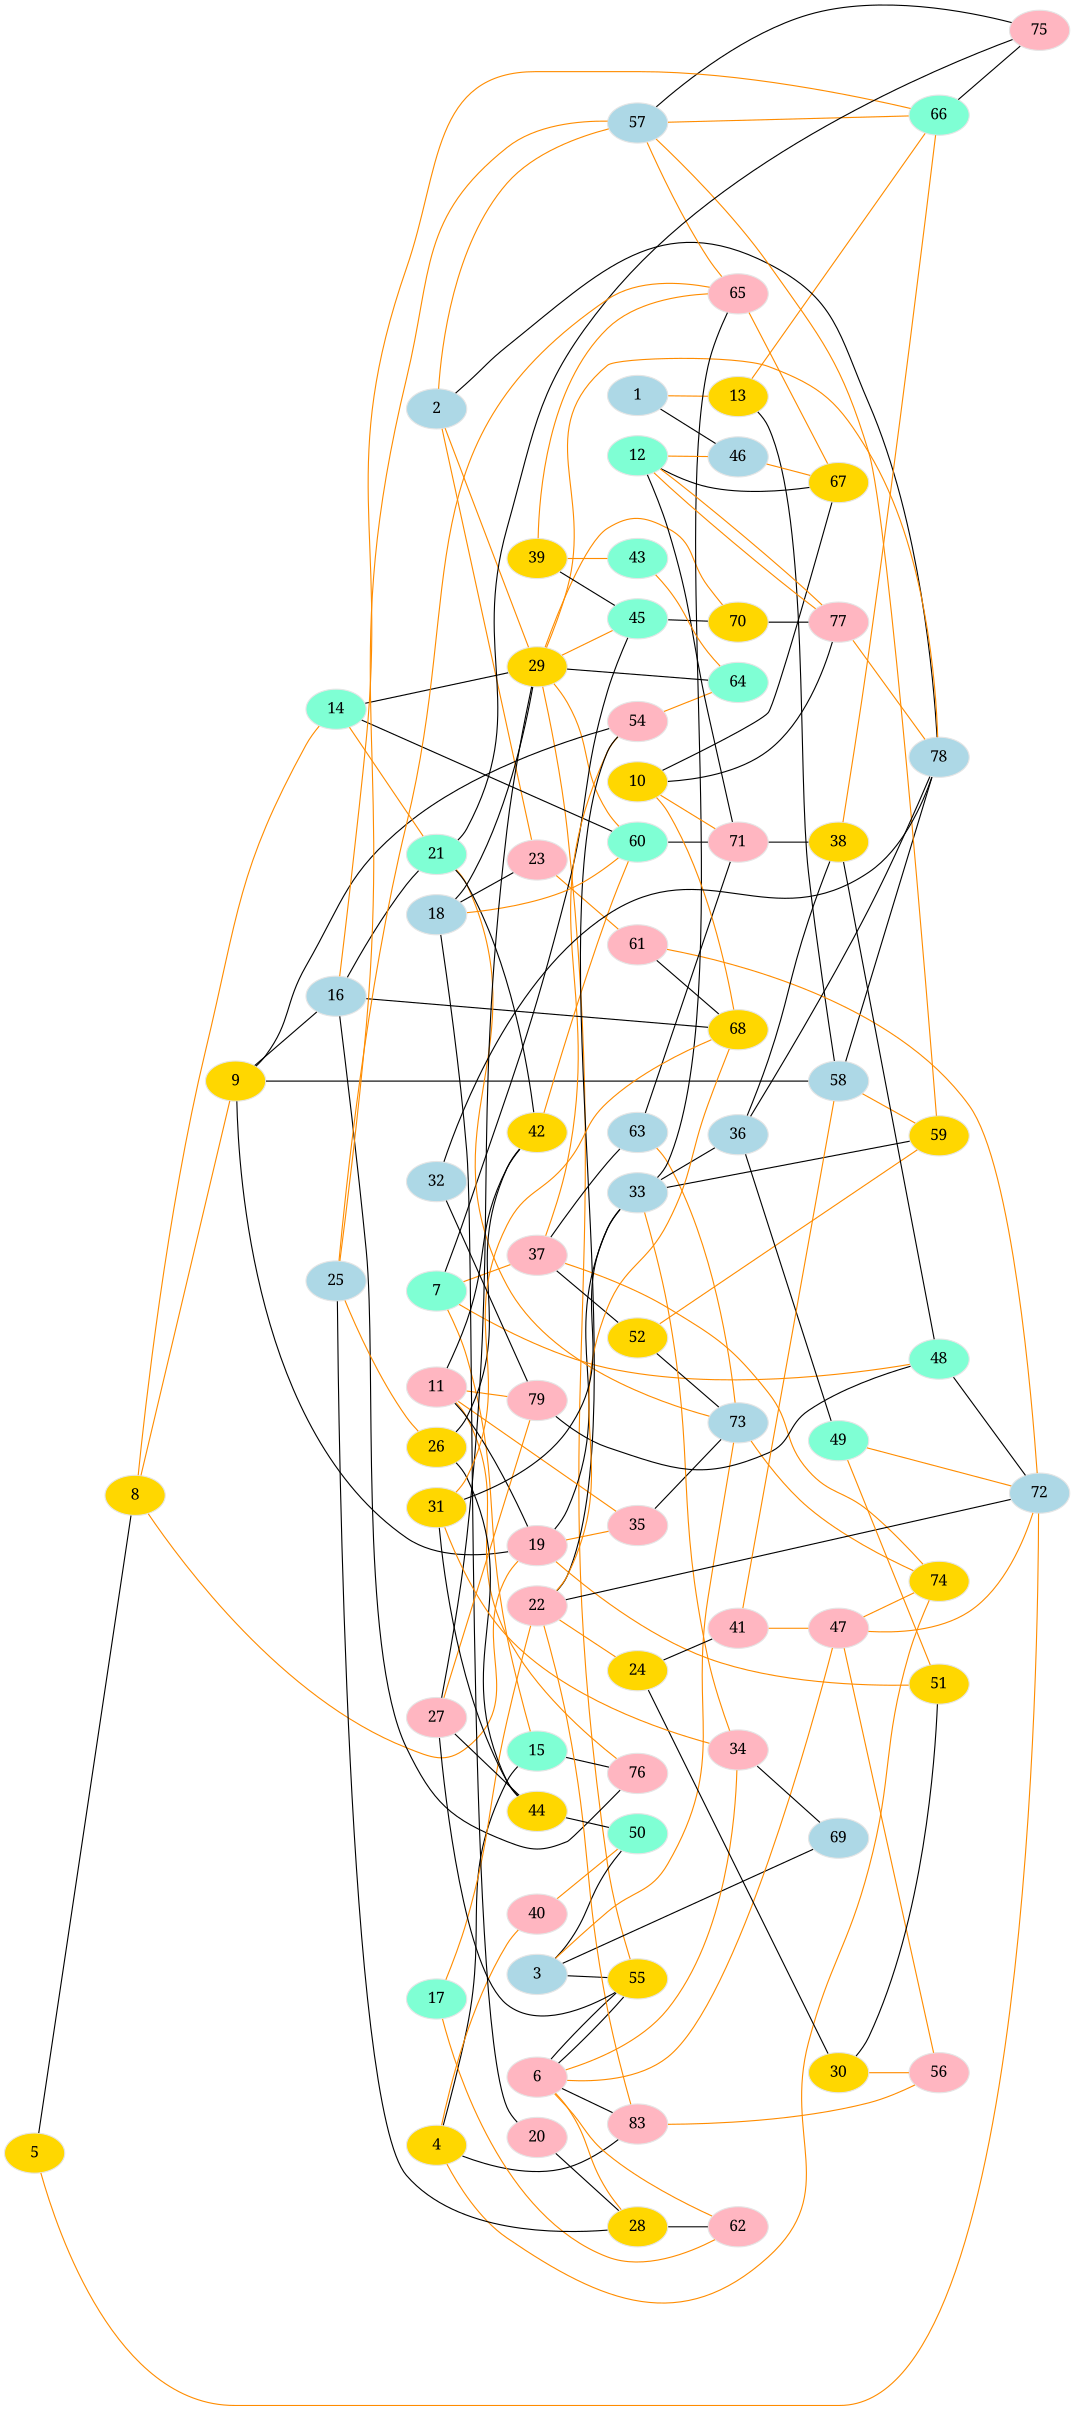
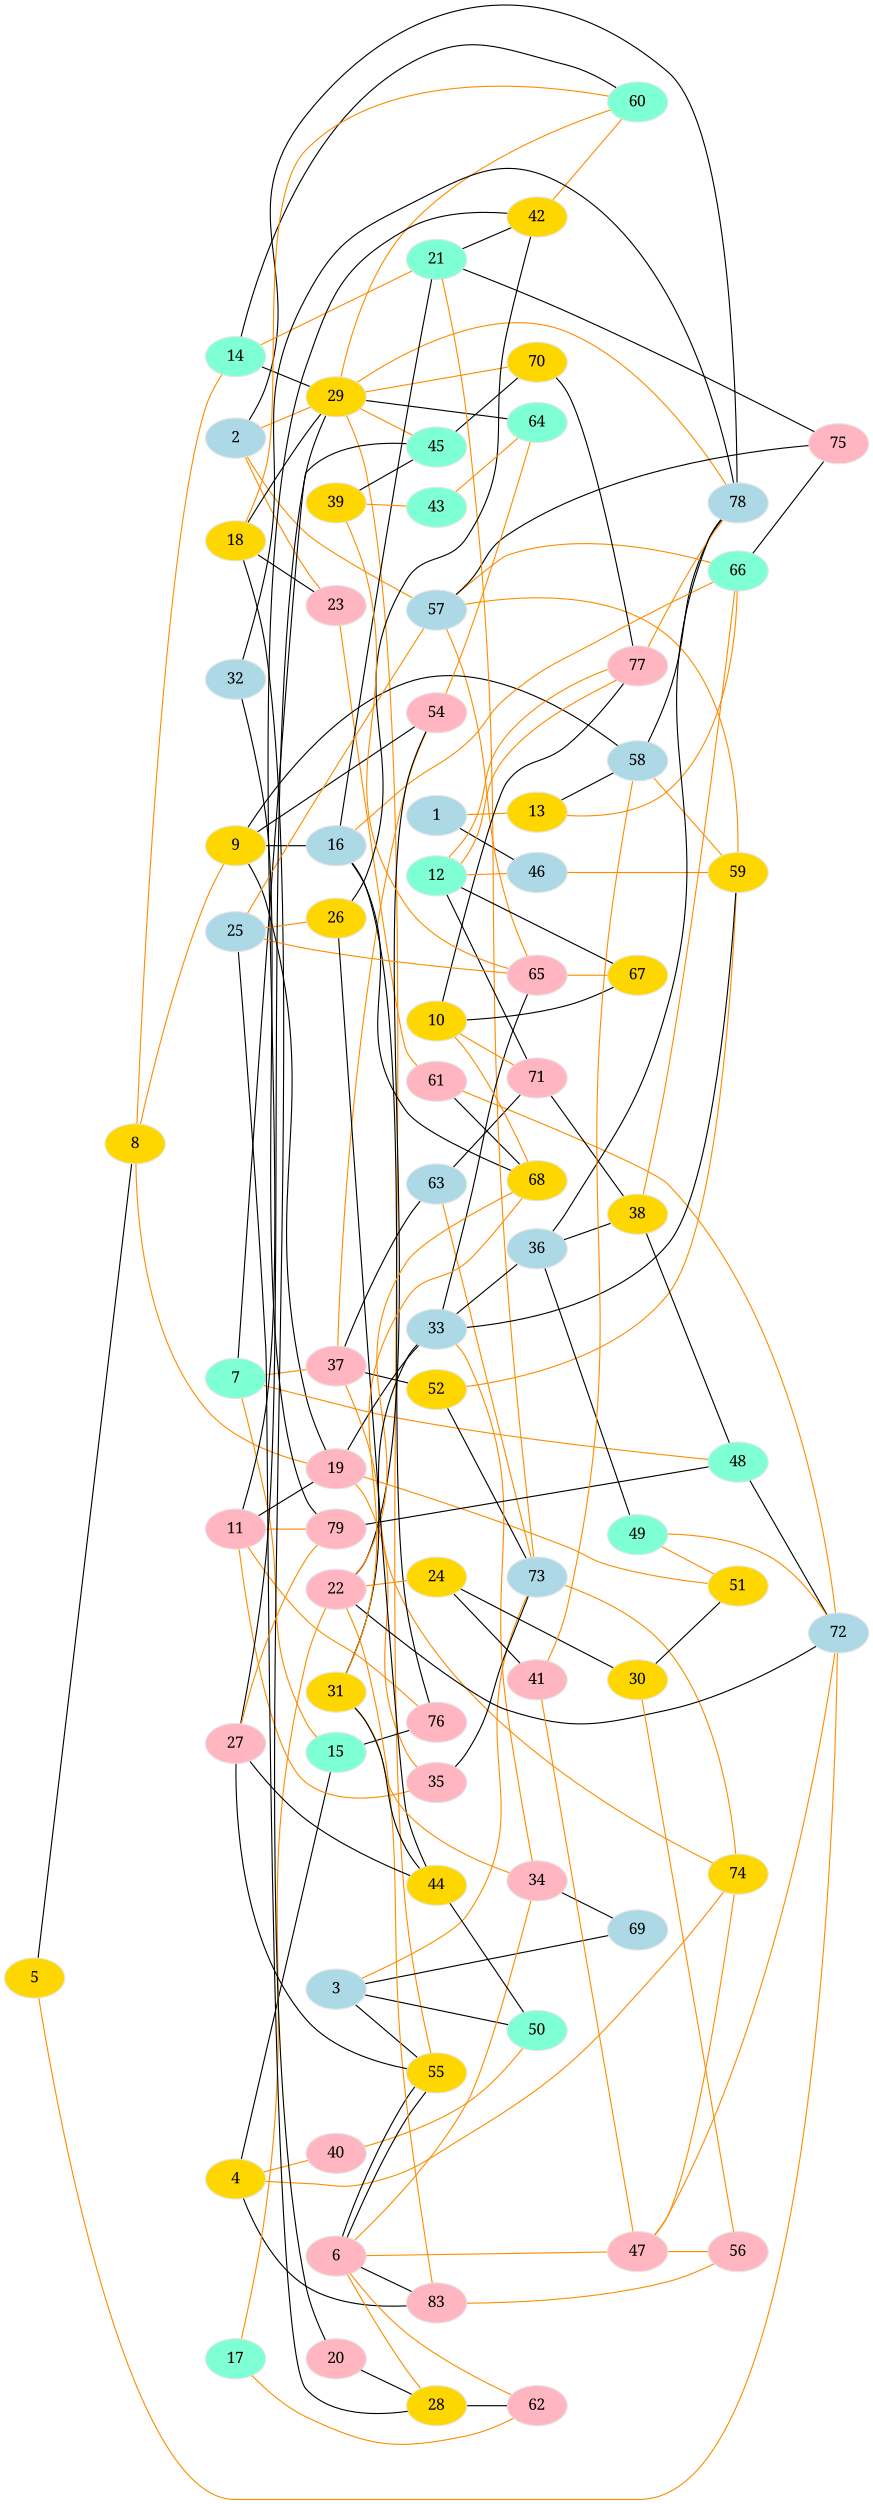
edge "46" -- "67": now "46" -- "59"
edge "60" -- "71": removed
node "18": fillcolor lightblue -> gold
